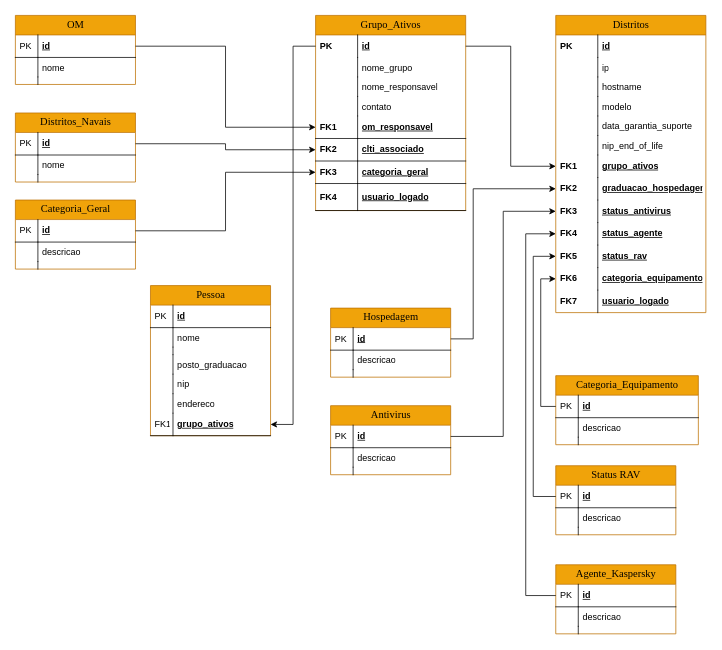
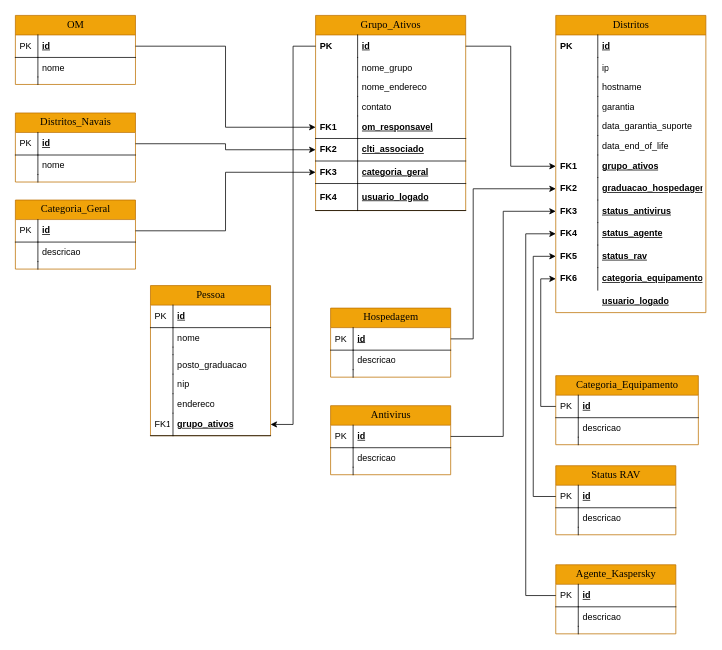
node "nome_responsavel": label "nome_responsavel" -> "nome_endereco"
node "modelo": label "modelo" -> "garantia"
node "nip_end_of_life": label "nip_end_of_life" -> "data_end_of_life"
node "FK7": removed
